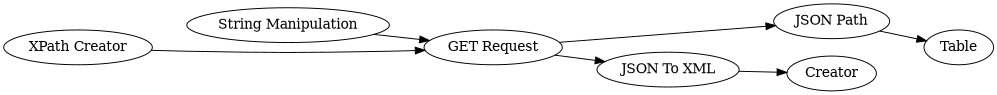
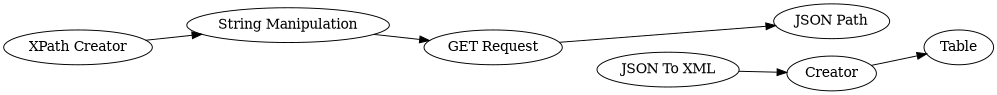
edge "JSON Path" -> "Table": now "Creator" -> "Table"
edge "XPath Creator" -> "GET Request": now "XPath Creator" -> "String Manipulation"
edge "GET Request" -> "JSON To XML": removed
